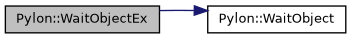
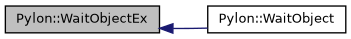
edge "Pylon::WaitObjectEx" -> "Pylon::WaitObject": reversed
